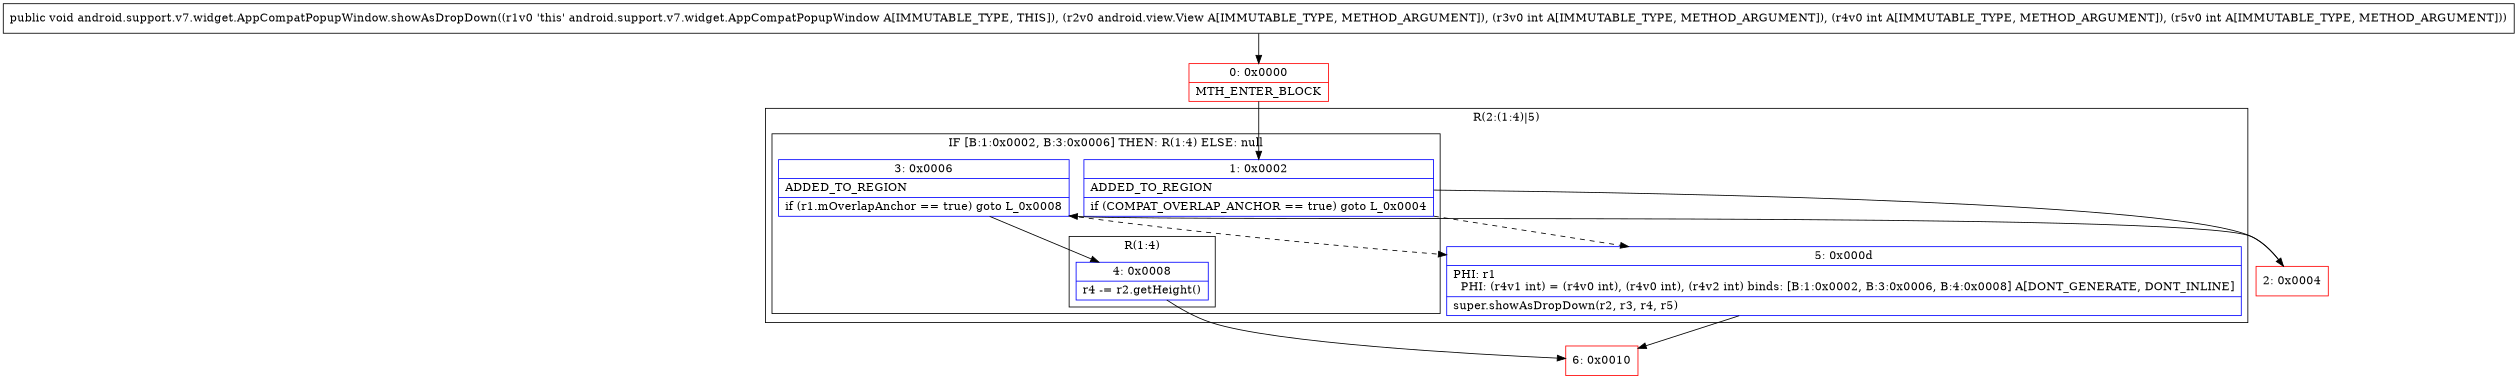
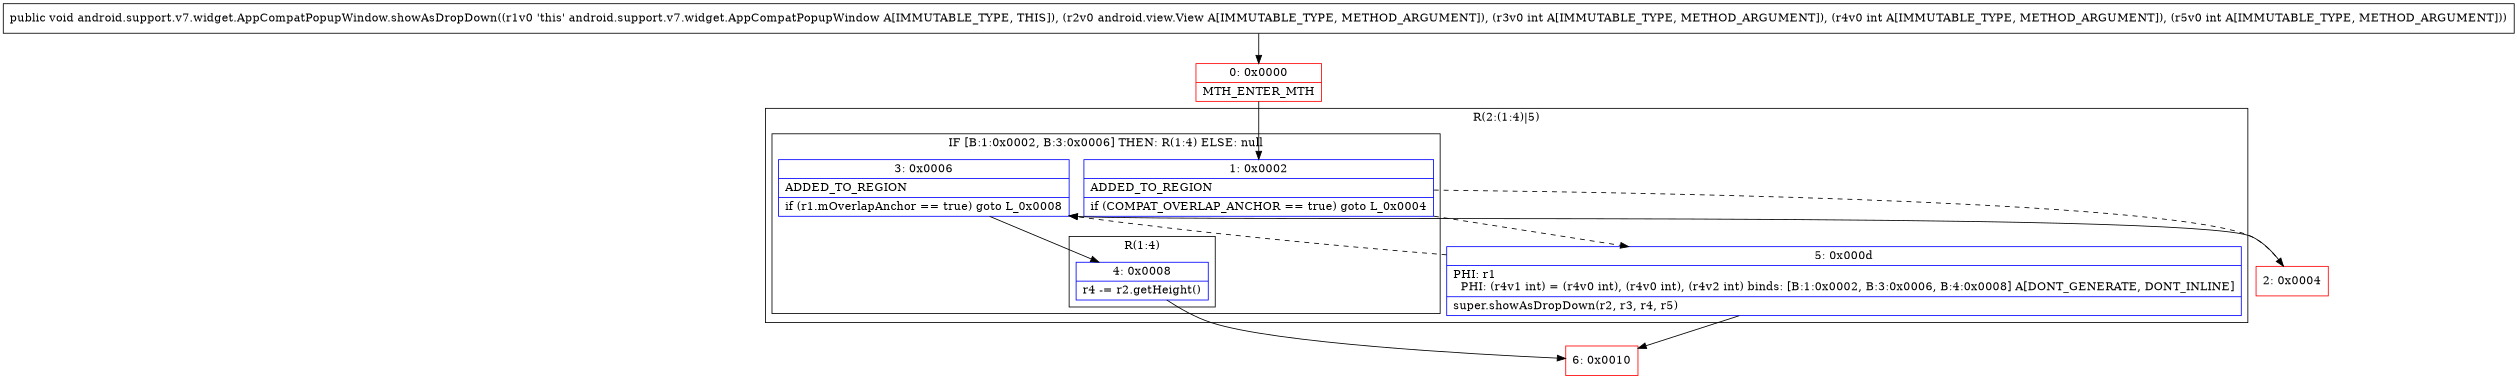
node "0: 0x0000": text "MTH_ENTER_BLOCK" -> "MTH_ENTER_MTH"
edge "1: 0x0002" -> "2: 0x0004": style solid -> dashed
edge "3: 0x0006" -> "5: 0x000d": reversed
